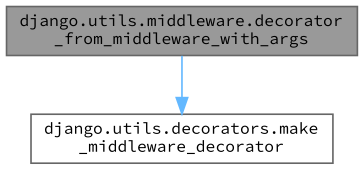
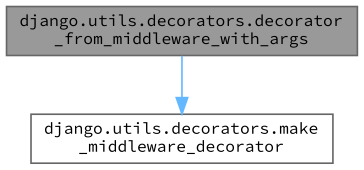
node "django.utils.middleware.decorator _from_middleware_with_args": label "django.utils.middleware.decorator _from_middleware_with_args" -> "django.utils.decorators.decorator _from_middleware_with_args"
